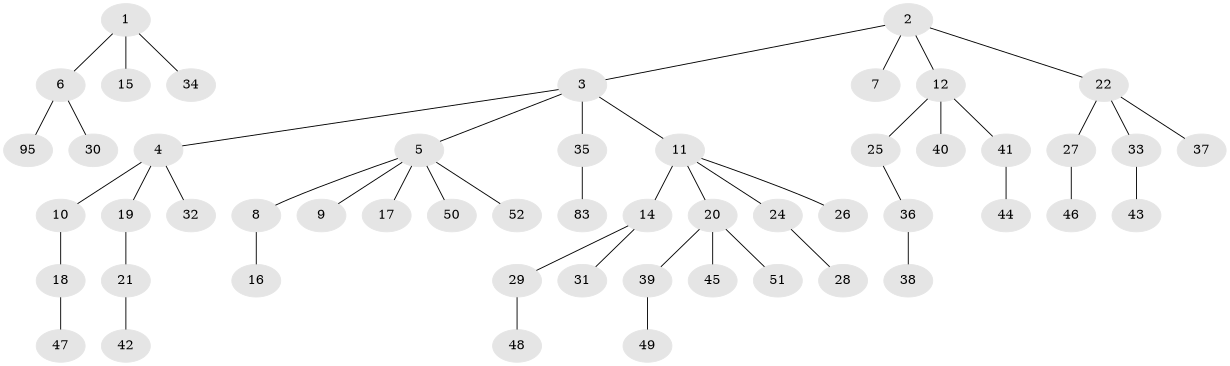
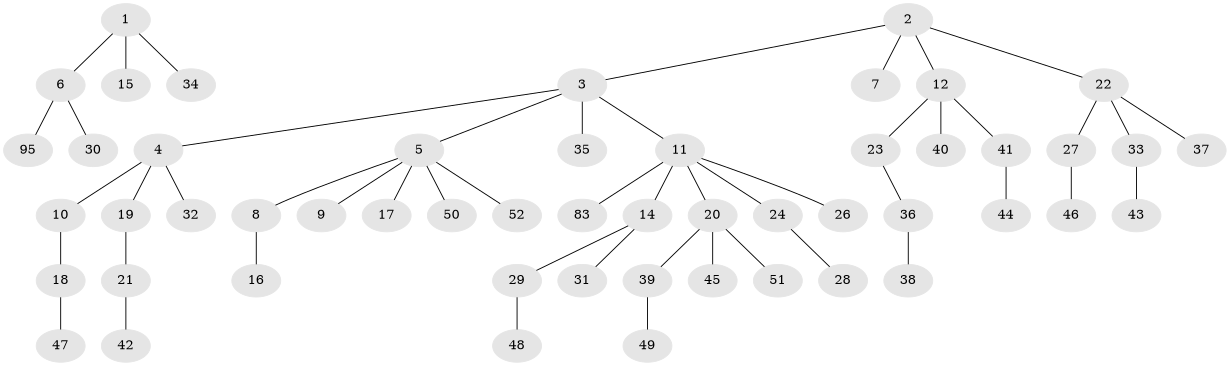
node "25": label "25" -> "23"
edge "35" -- "83": now "11" -- "83"
